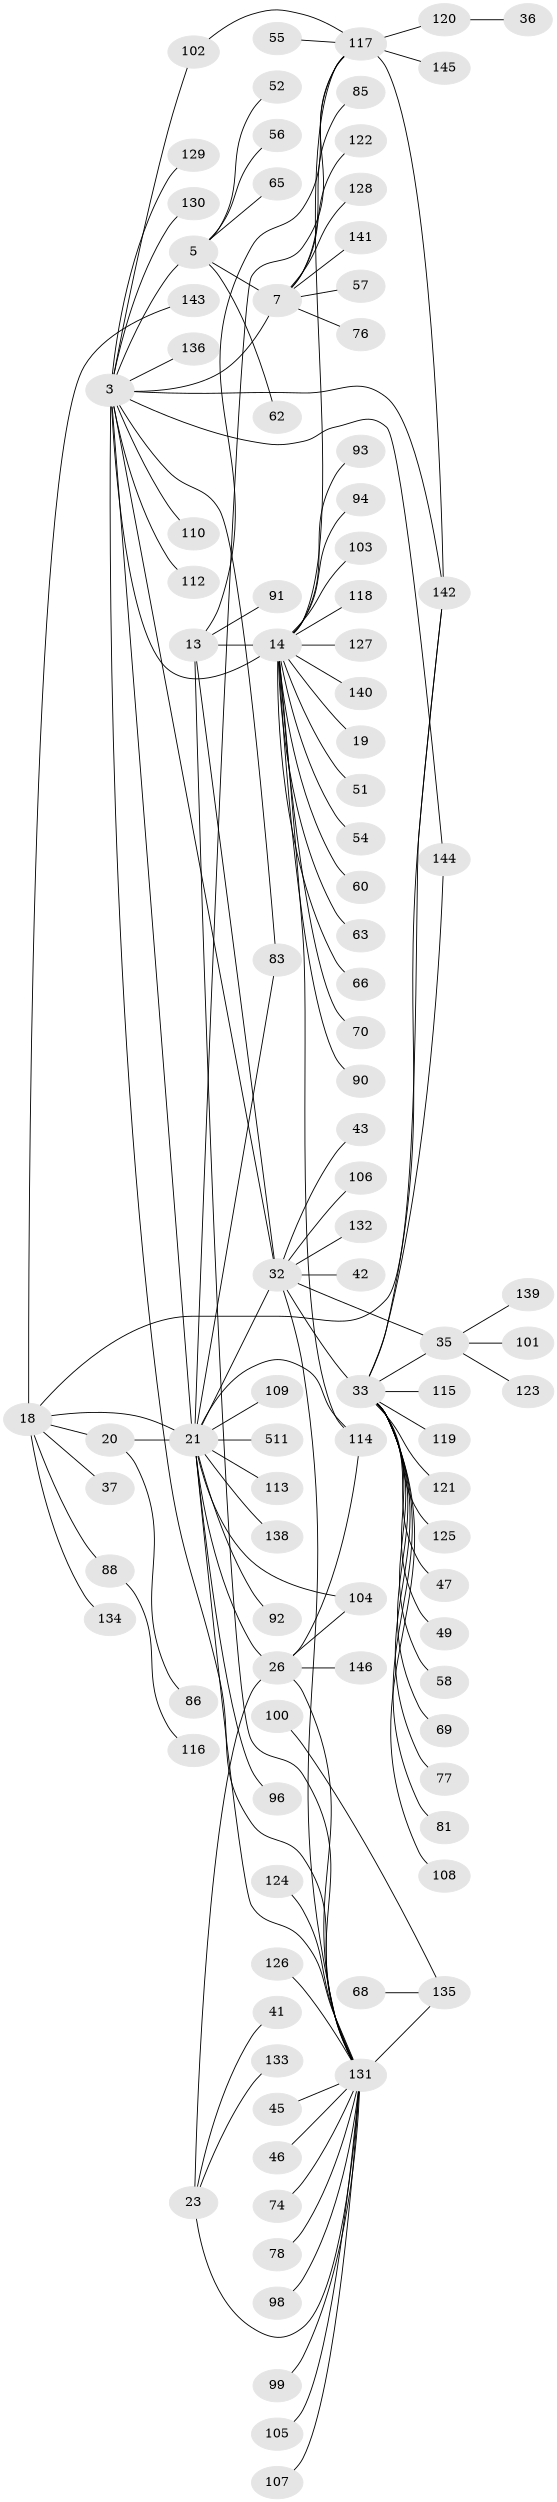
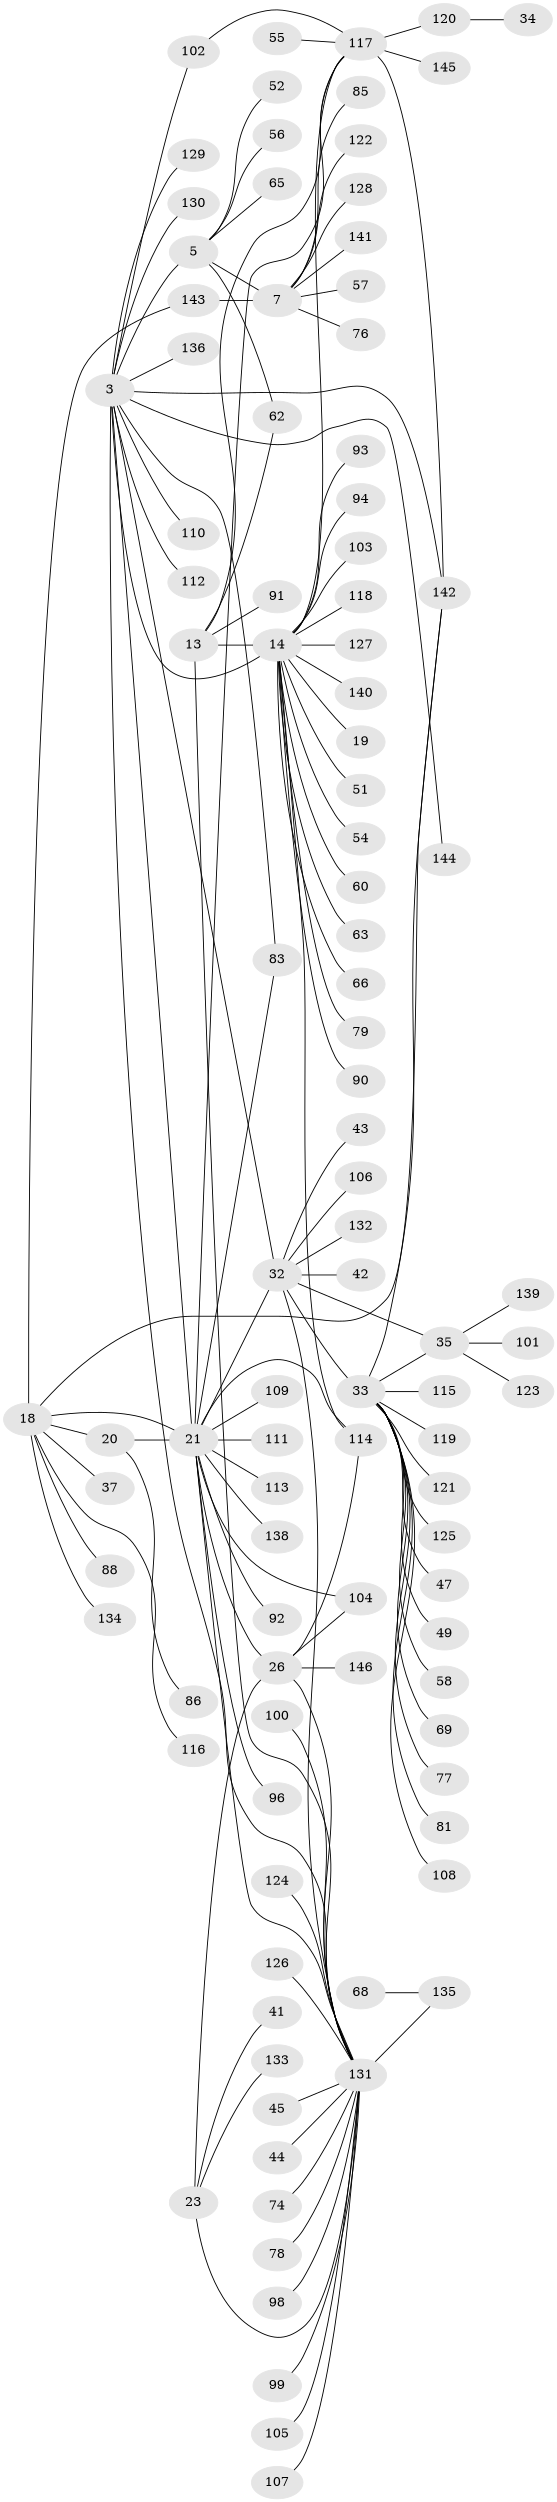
node "36": label "36" -> "34"
edge "7" -- "3": now "7" -- "143"
edge "13" -- "32": now "13" -- "62"
node "70": label "70" -> "79"
edge "144" -- "33": removed
node "511": label "511" -> "111"
edge "88" -- "116": now "18" -- "116"
edge "100" -- "135": now "100" -- "131"
node "46": label "46" -> "44"
